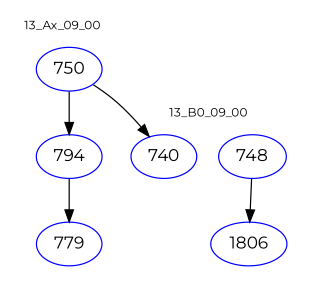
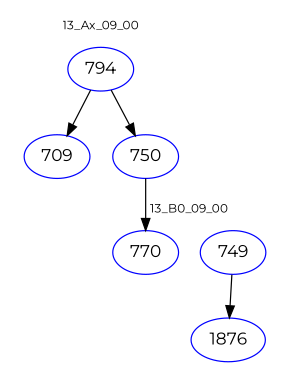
edge "750" -> "794": reversed
node "740": label "740" -> "770"
node "748": label "748" -> "749"
node "779": label "779" -> "709"
node "1806": label "1806" -> "1876"
